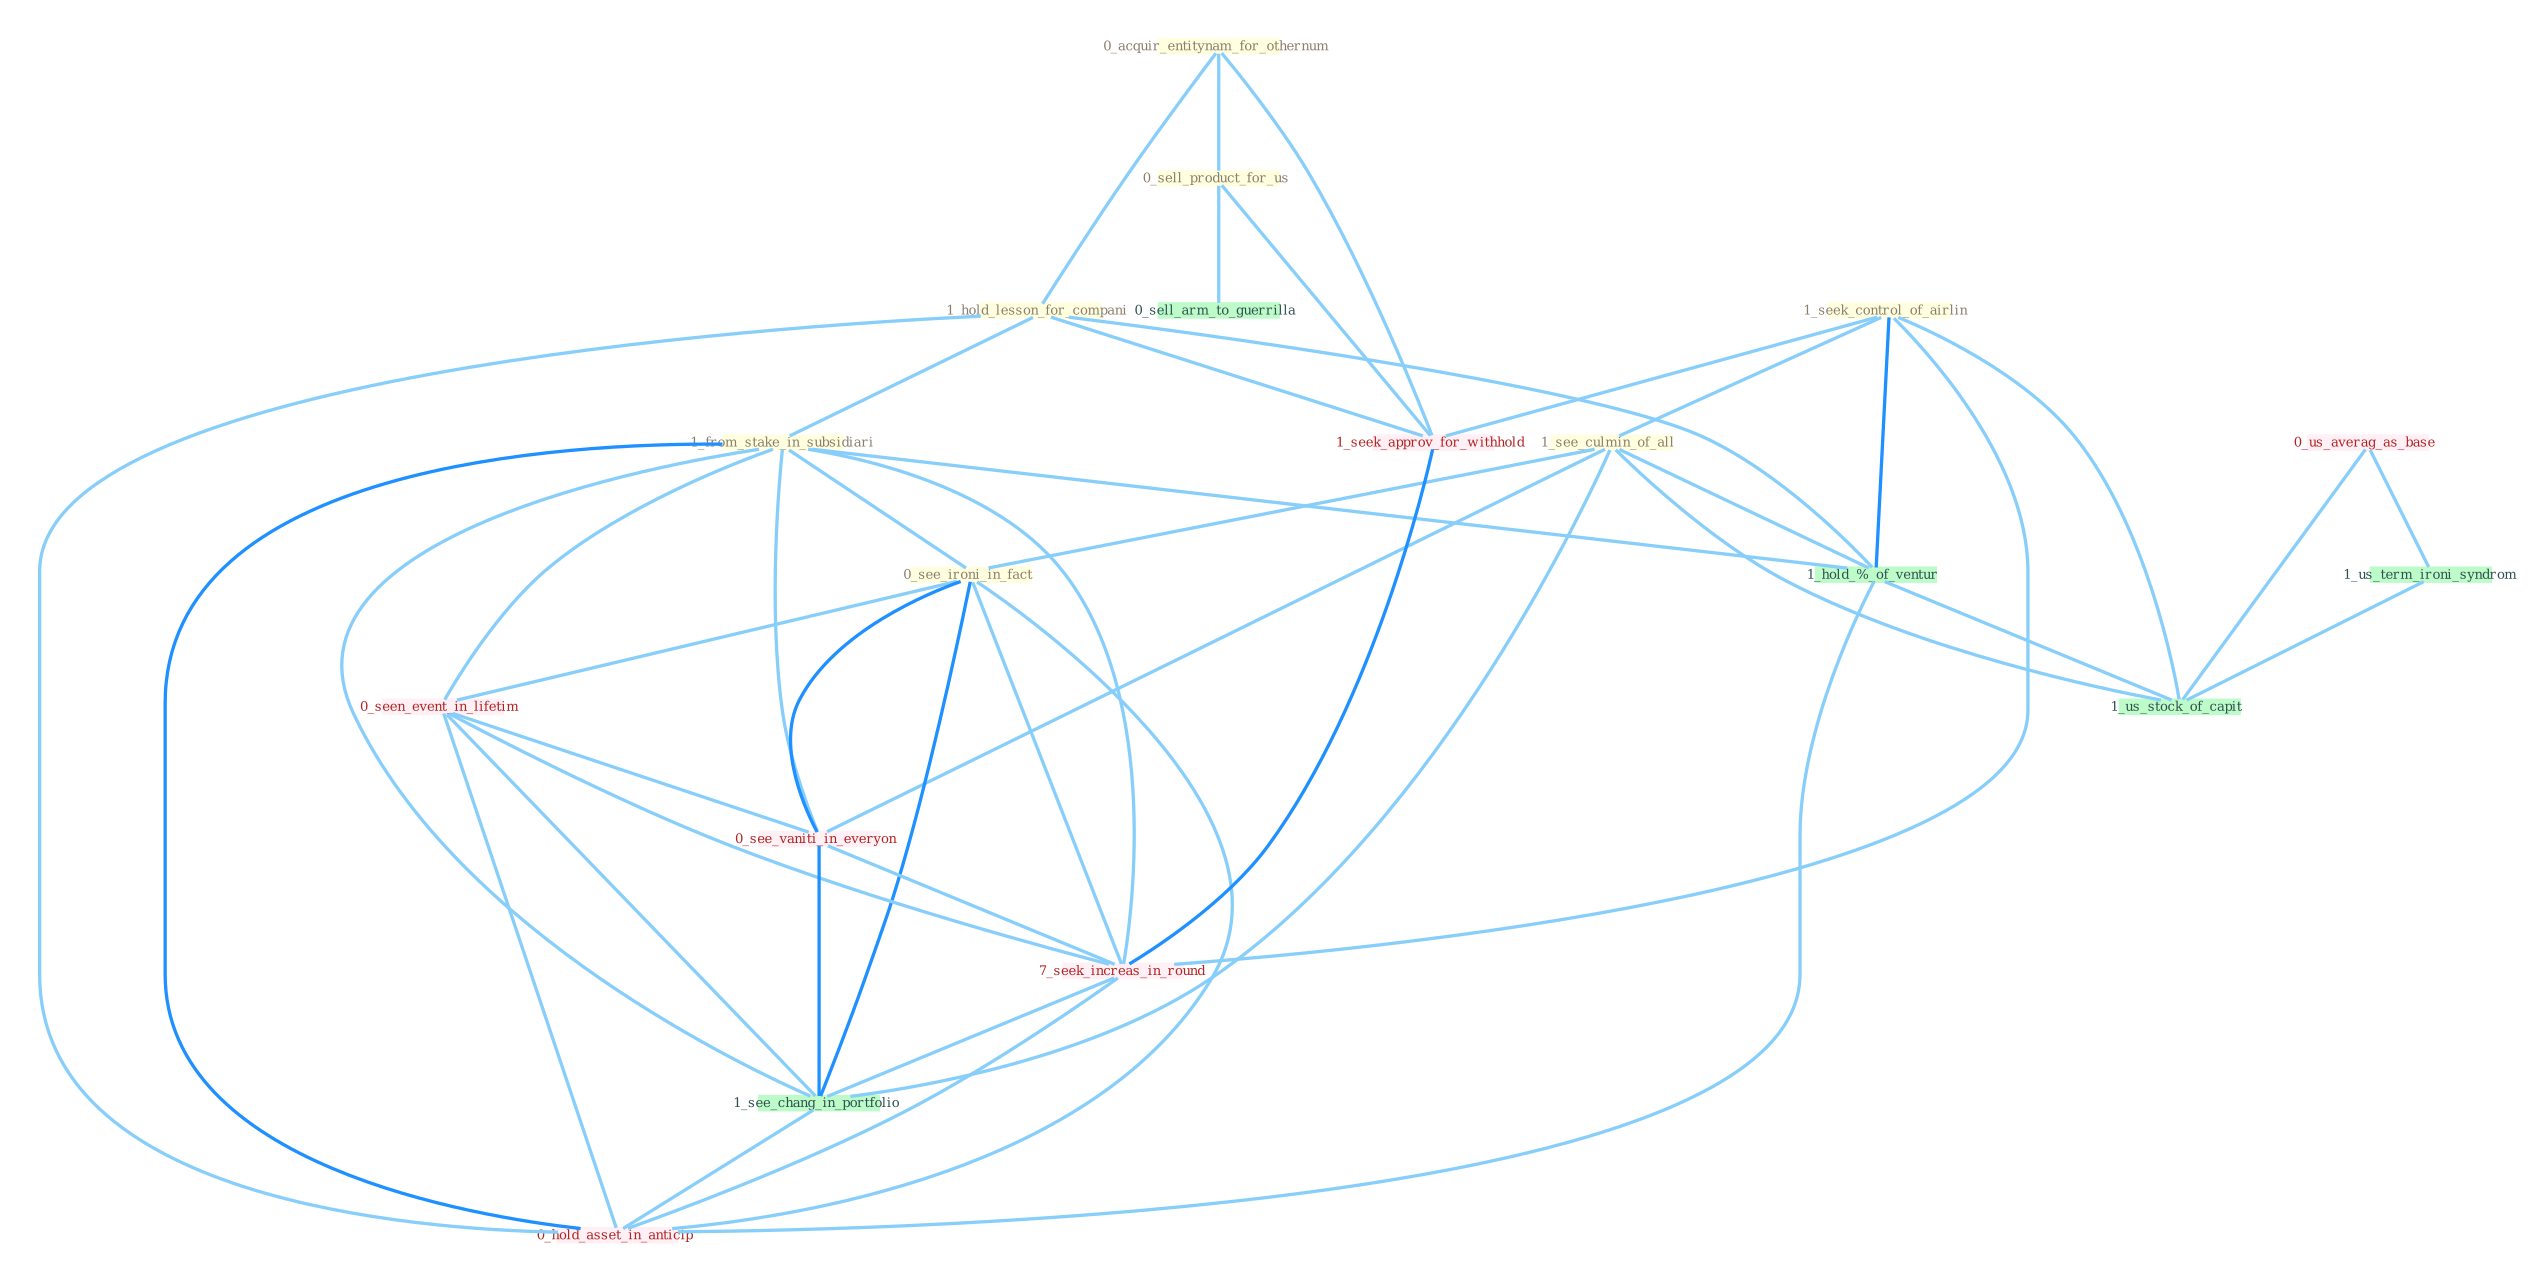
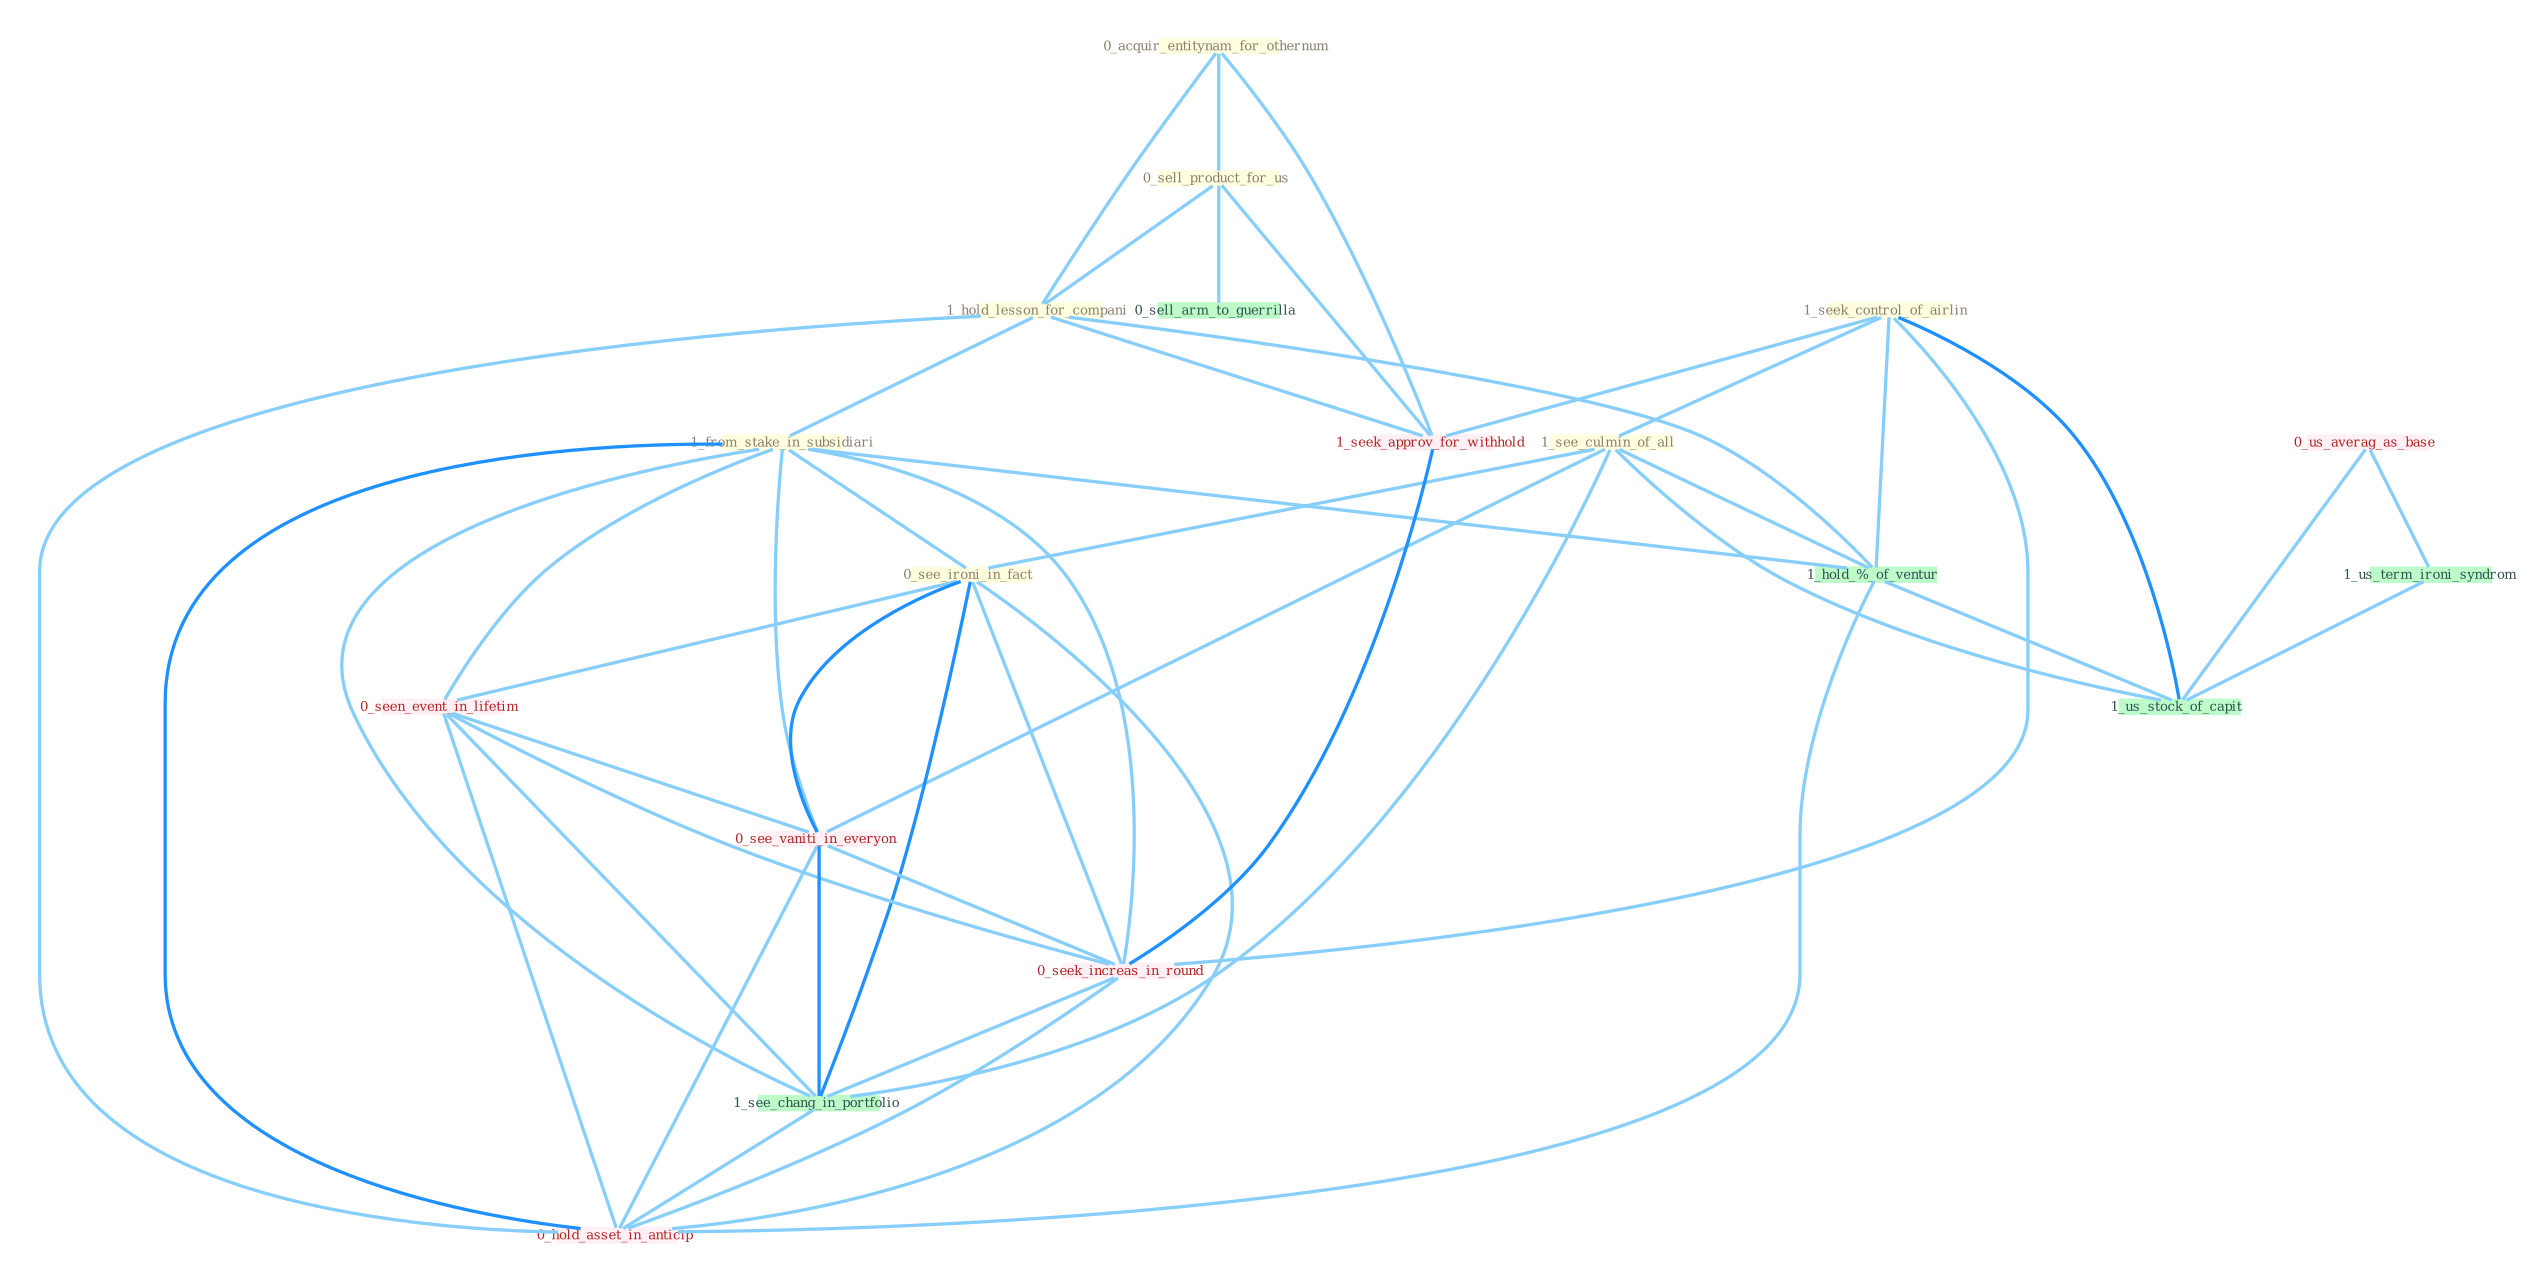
edge "0_sell_product_for_us" -- "1_hold_lesson_for_compani": added
edge "1_seek_control_of_airlin" -- "1_hold_%_of_ventur": color #1e90ff -> #87cefa
edge "1_seek_control_of_airlin" -- "1_us_stock_of_capit": color #87cefa -> #1e90ff
node "7_seek_increas_in_round": label "7_seek_increas_in_round" -> "0_seek_increas_in_round"
edge "0_see_vaniti_in_everyon" -- "0_hold_asset_in_anticip": added
